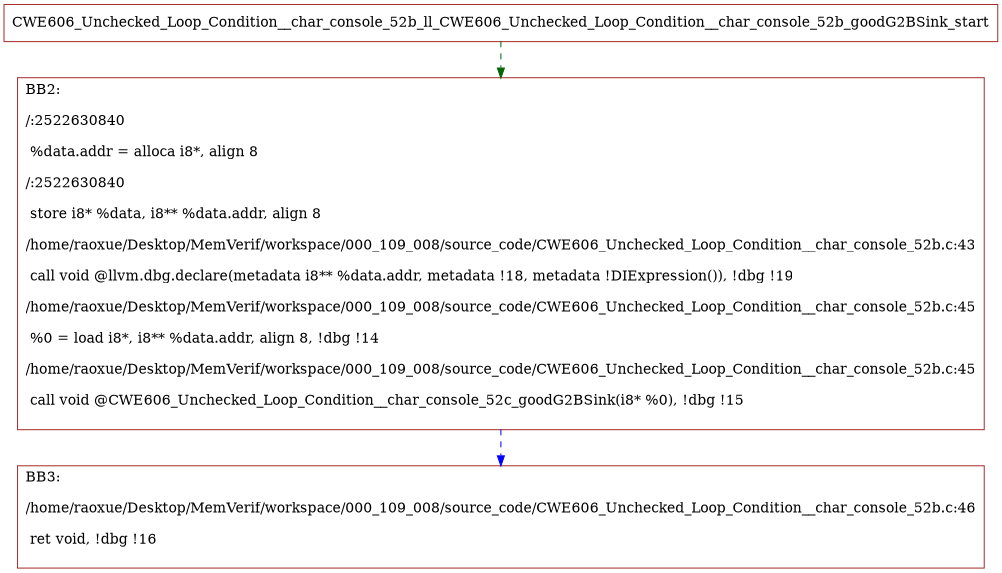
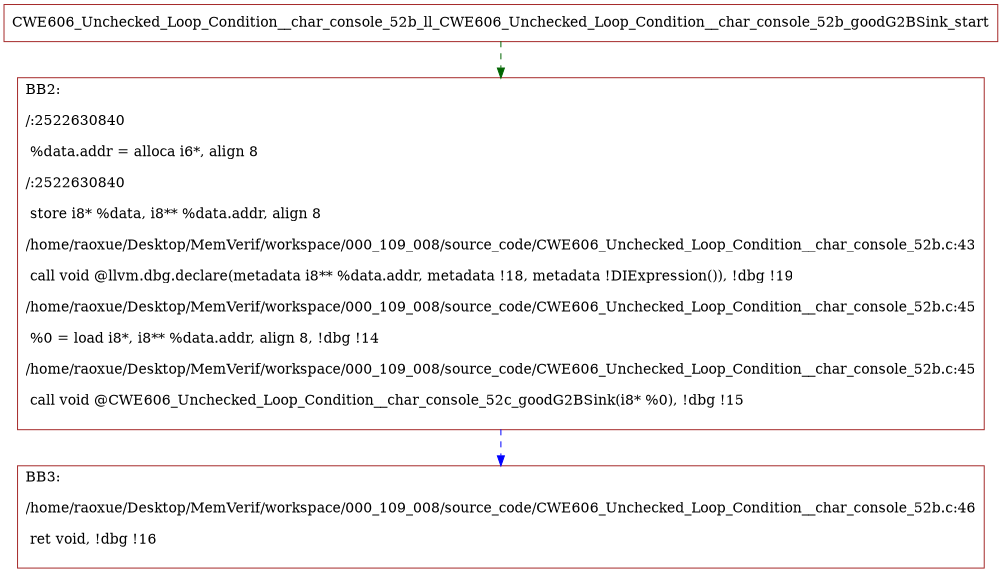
node "BB2:": text "%data.addr = alloca i8*, align 8" -> "%data.addr = alloca i6*, align 8"
